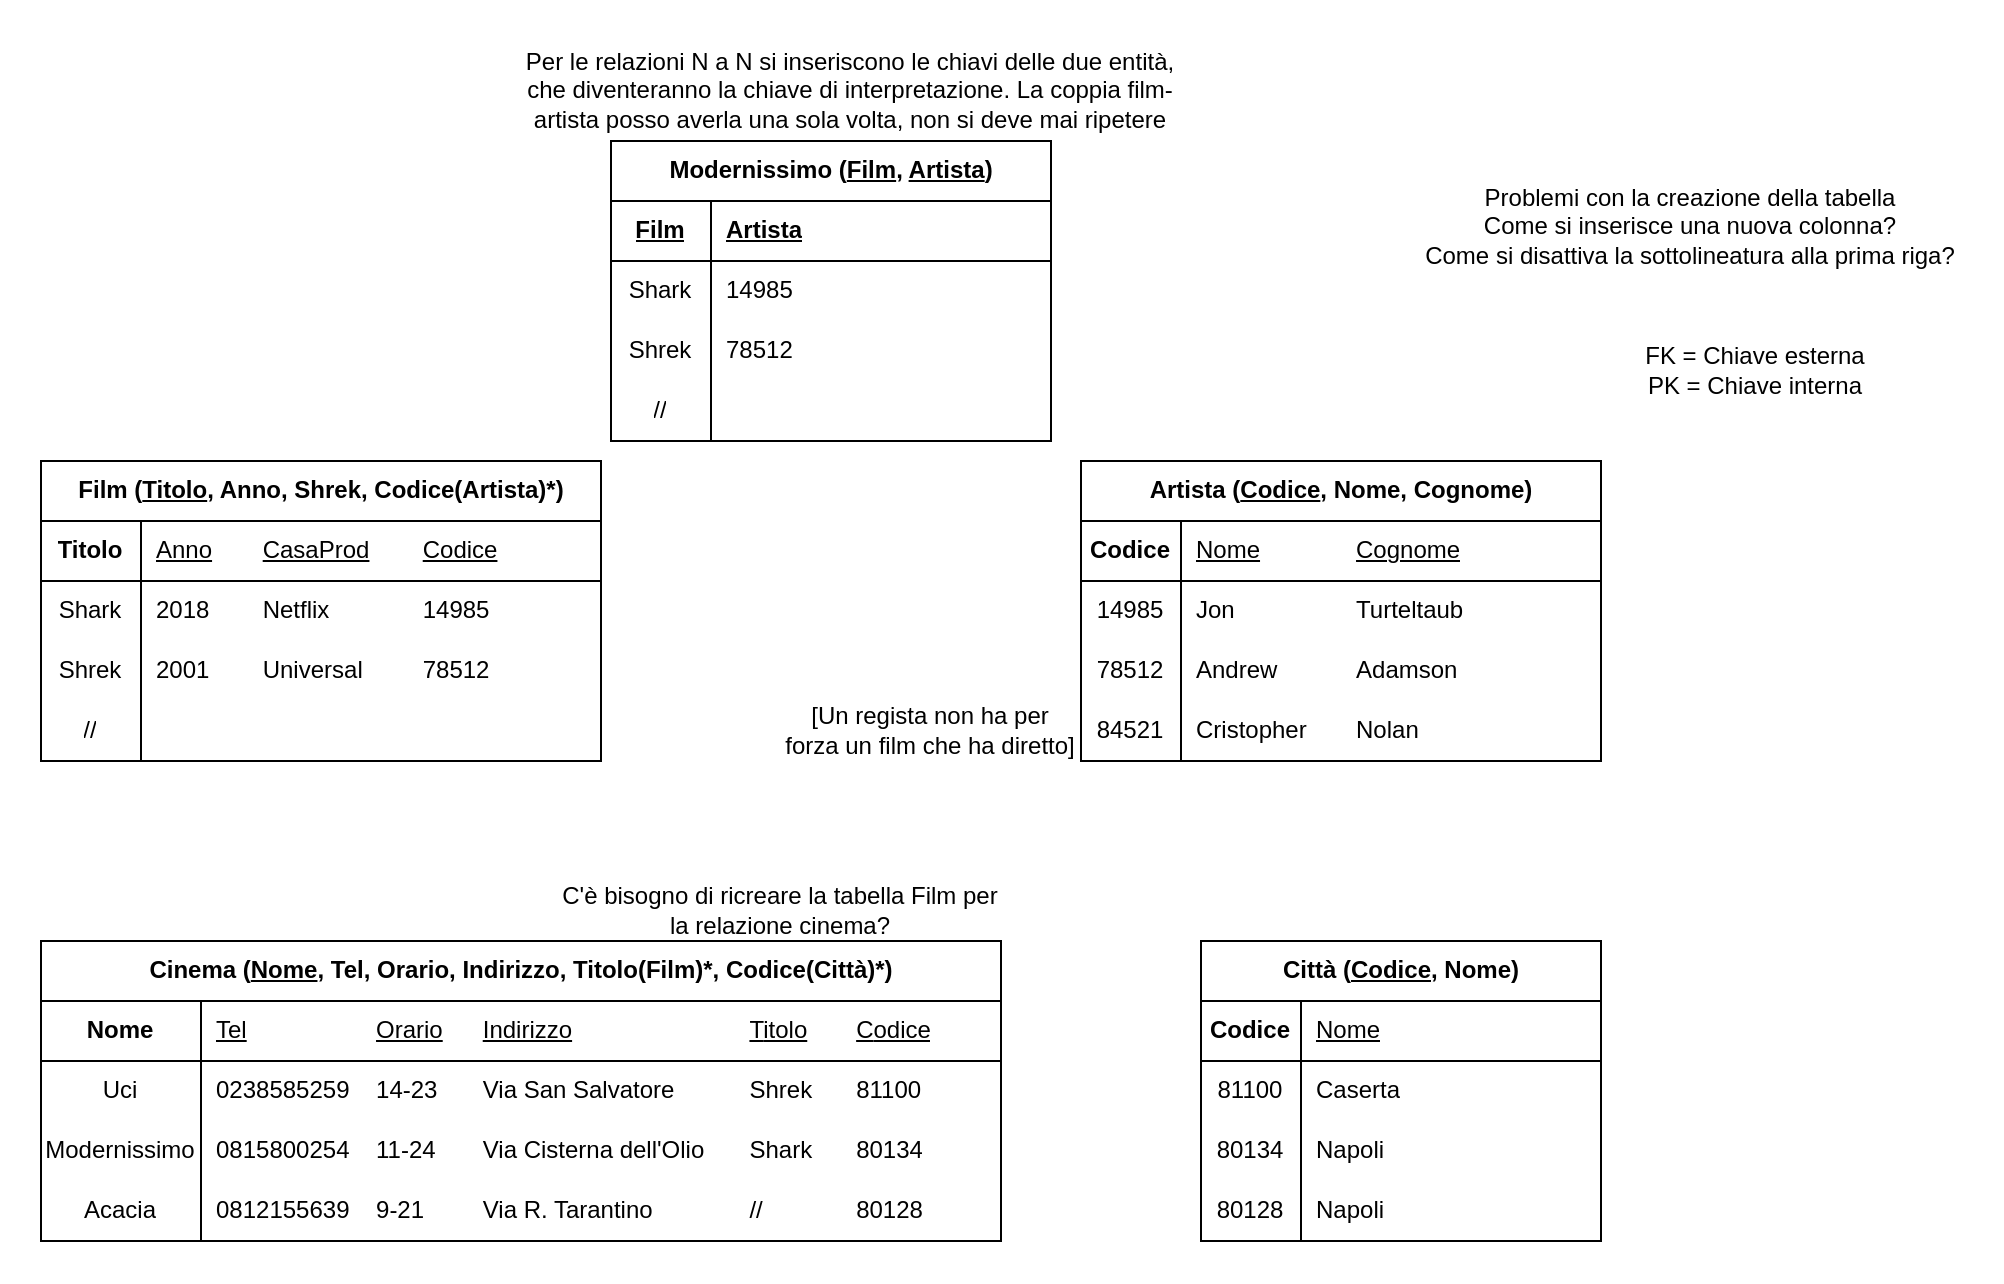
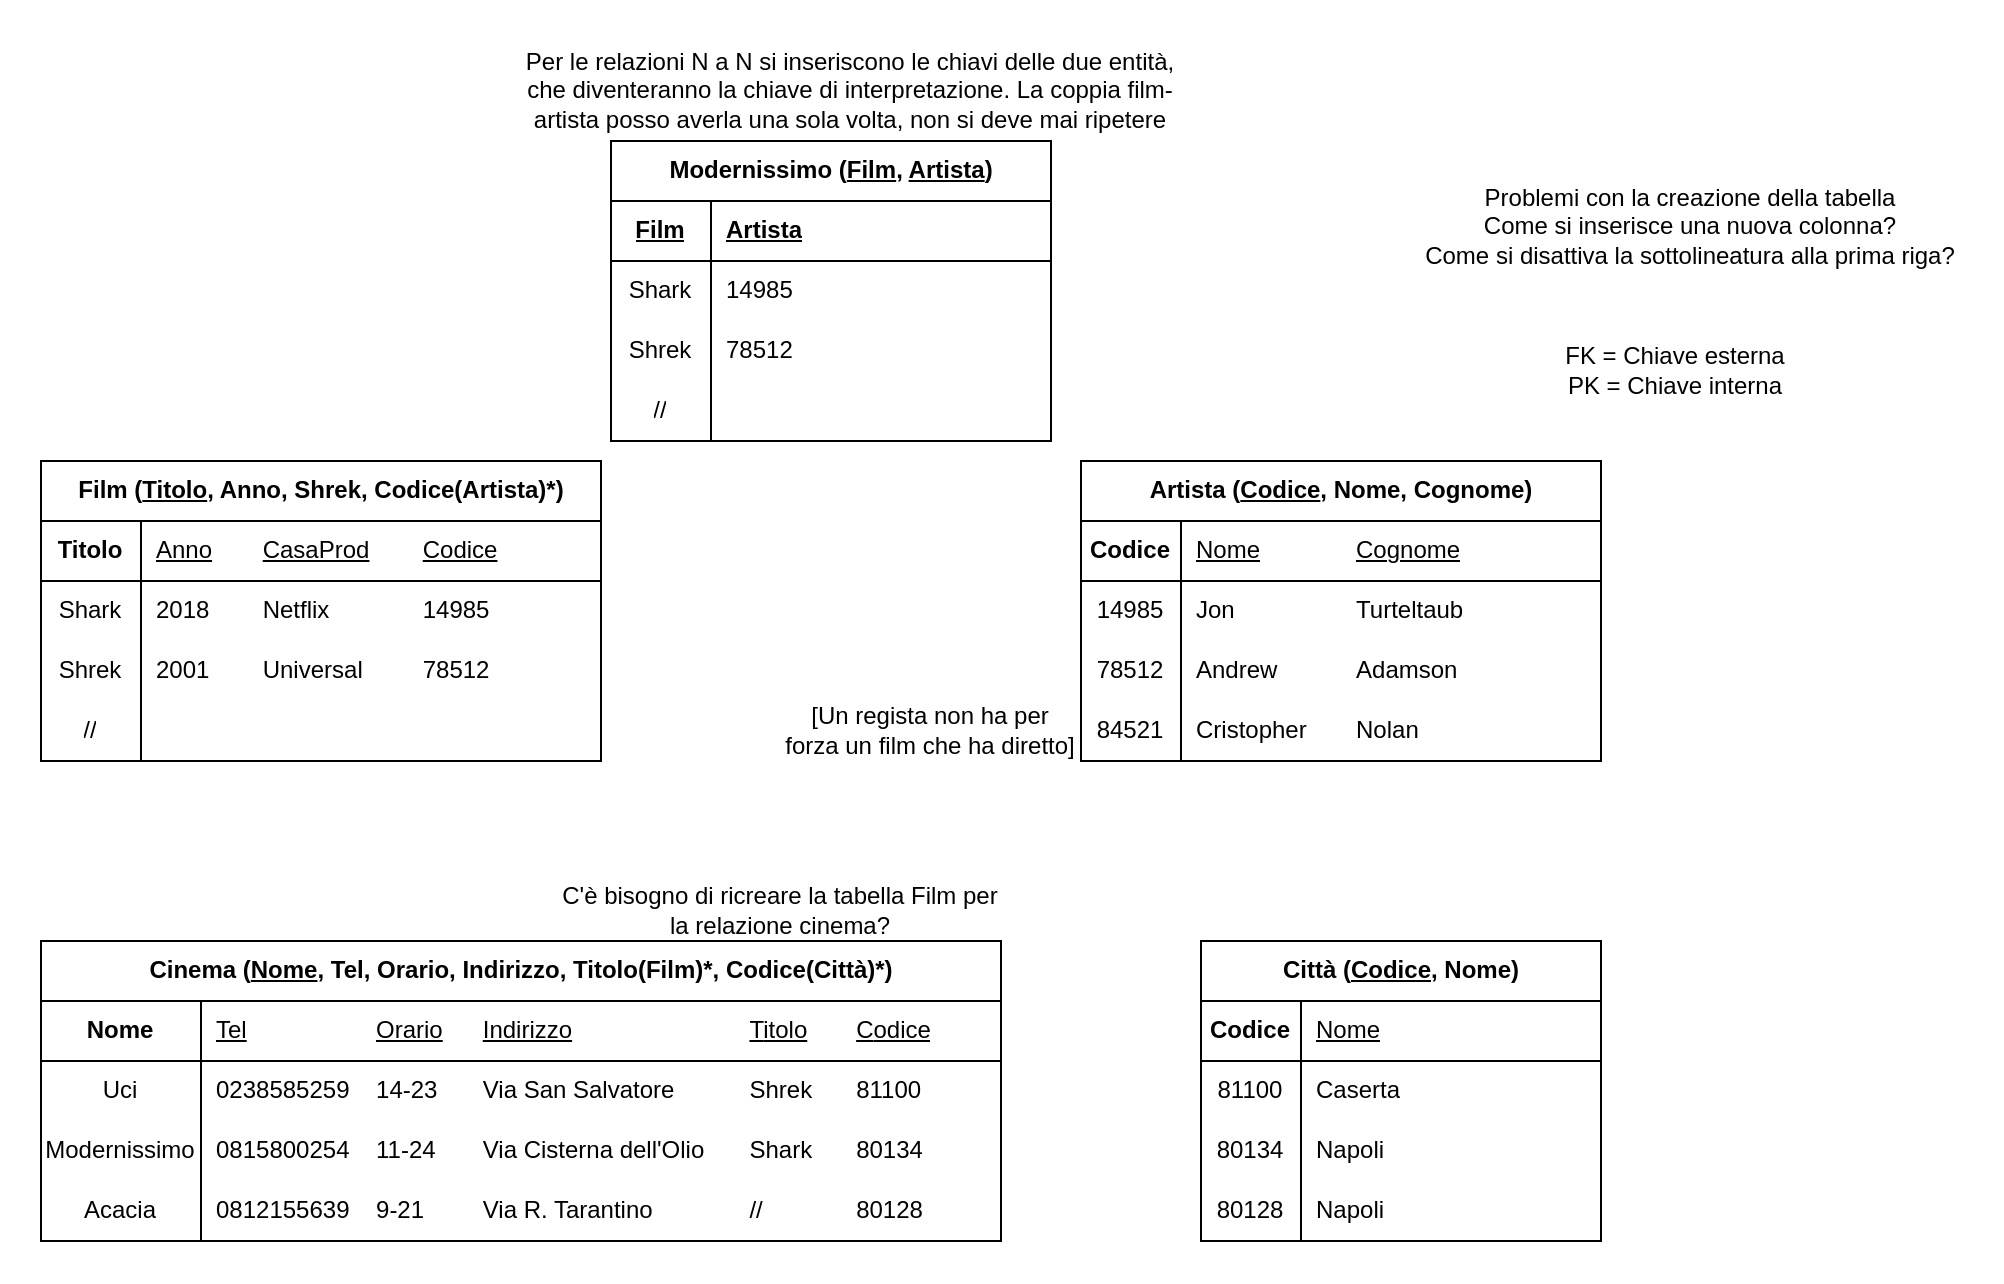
node "FK = Chiave esterna PK = Chiave interna": moved (1756, 371) -> (1676, 371)
